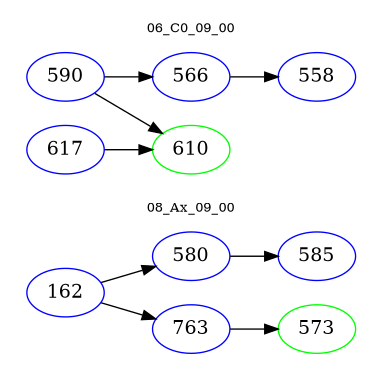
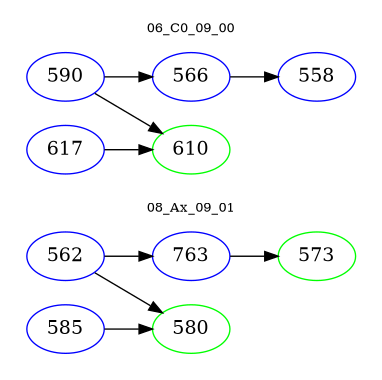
cluster "08_Ax_09_00": label "08_Ax_09_00" -> "08_Ax_09_01"
node "580": color blue -> green
edge "580" -> "585": reversed
node "162": label "162" -> "562"
